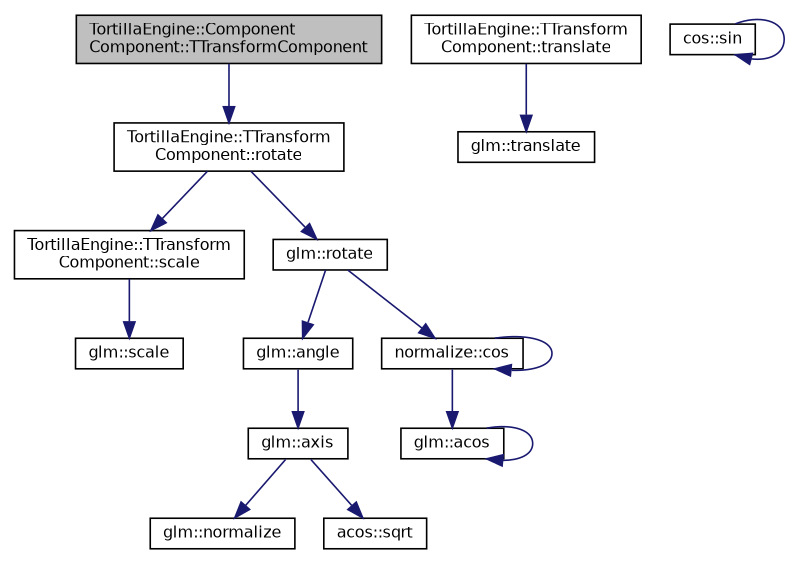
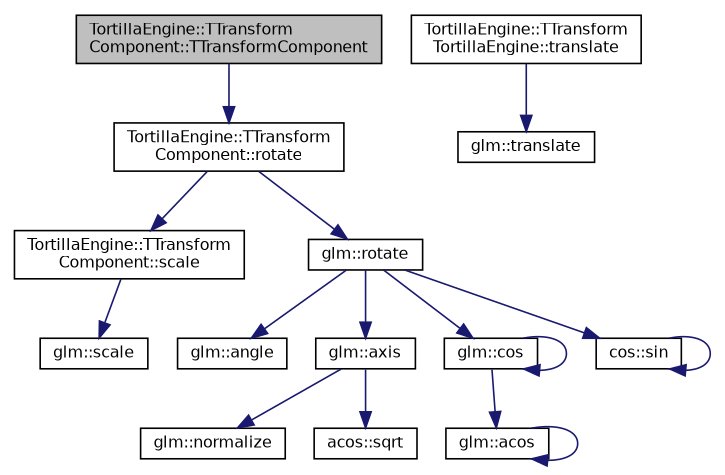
node "TortillaEngine::Component Component::TTransformComponent": label "TortillaEngine::Component Component::TTransformComponent" -> "TortillaEngine::TTransform Component::TTransformComponent"
node "TortillaEngine::TTransform Component::translate": label "TortillaEngine::TTransform Component::translate" -> "TortillaEngine::TTransform TortillaEngine::translate"
edge "glm::rotate" -> "cos::sin": added
node "normalize::cos": label "normalize::cos" -> "glm::cos"
edge "glm::angle" -> "glm::axis": now "glm::rotate" -> "glm::axis"
